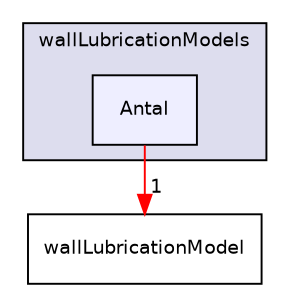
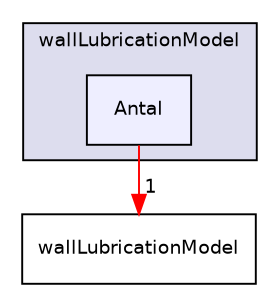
cluster "wallLubricationModels": label "wallLubricationModels" -> "wallLubricationModel"
